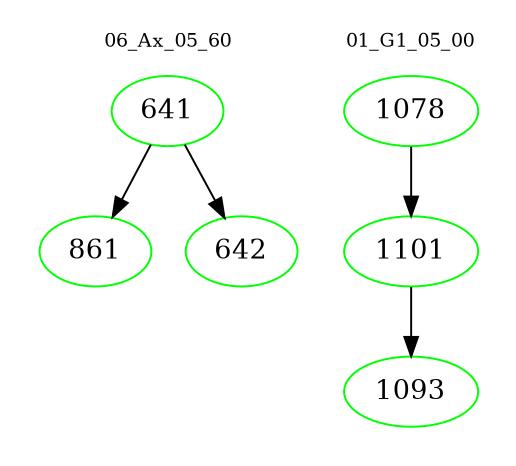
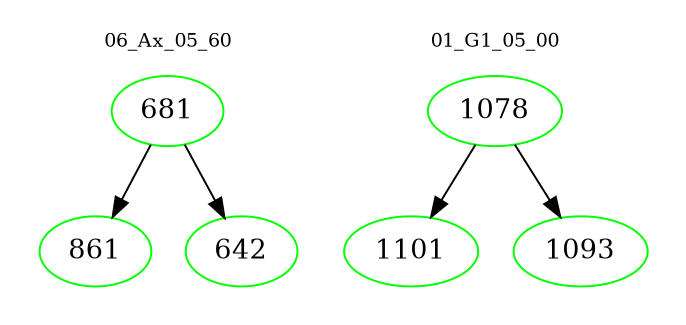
node "641": label "641" -> "681"
edge "1101" -> "1093": now "1078" -> "1093"
